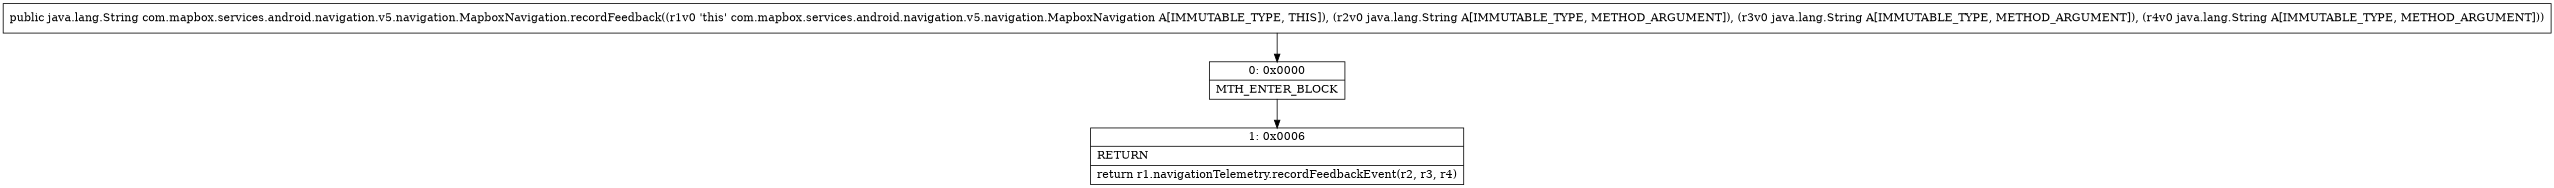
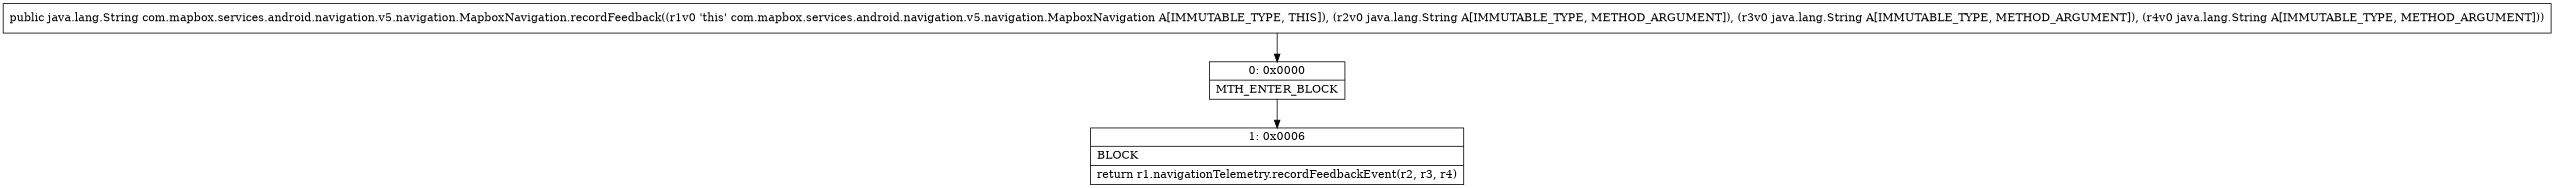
node "1: 0x0006": text "RETURN" -> "BLOCK"
